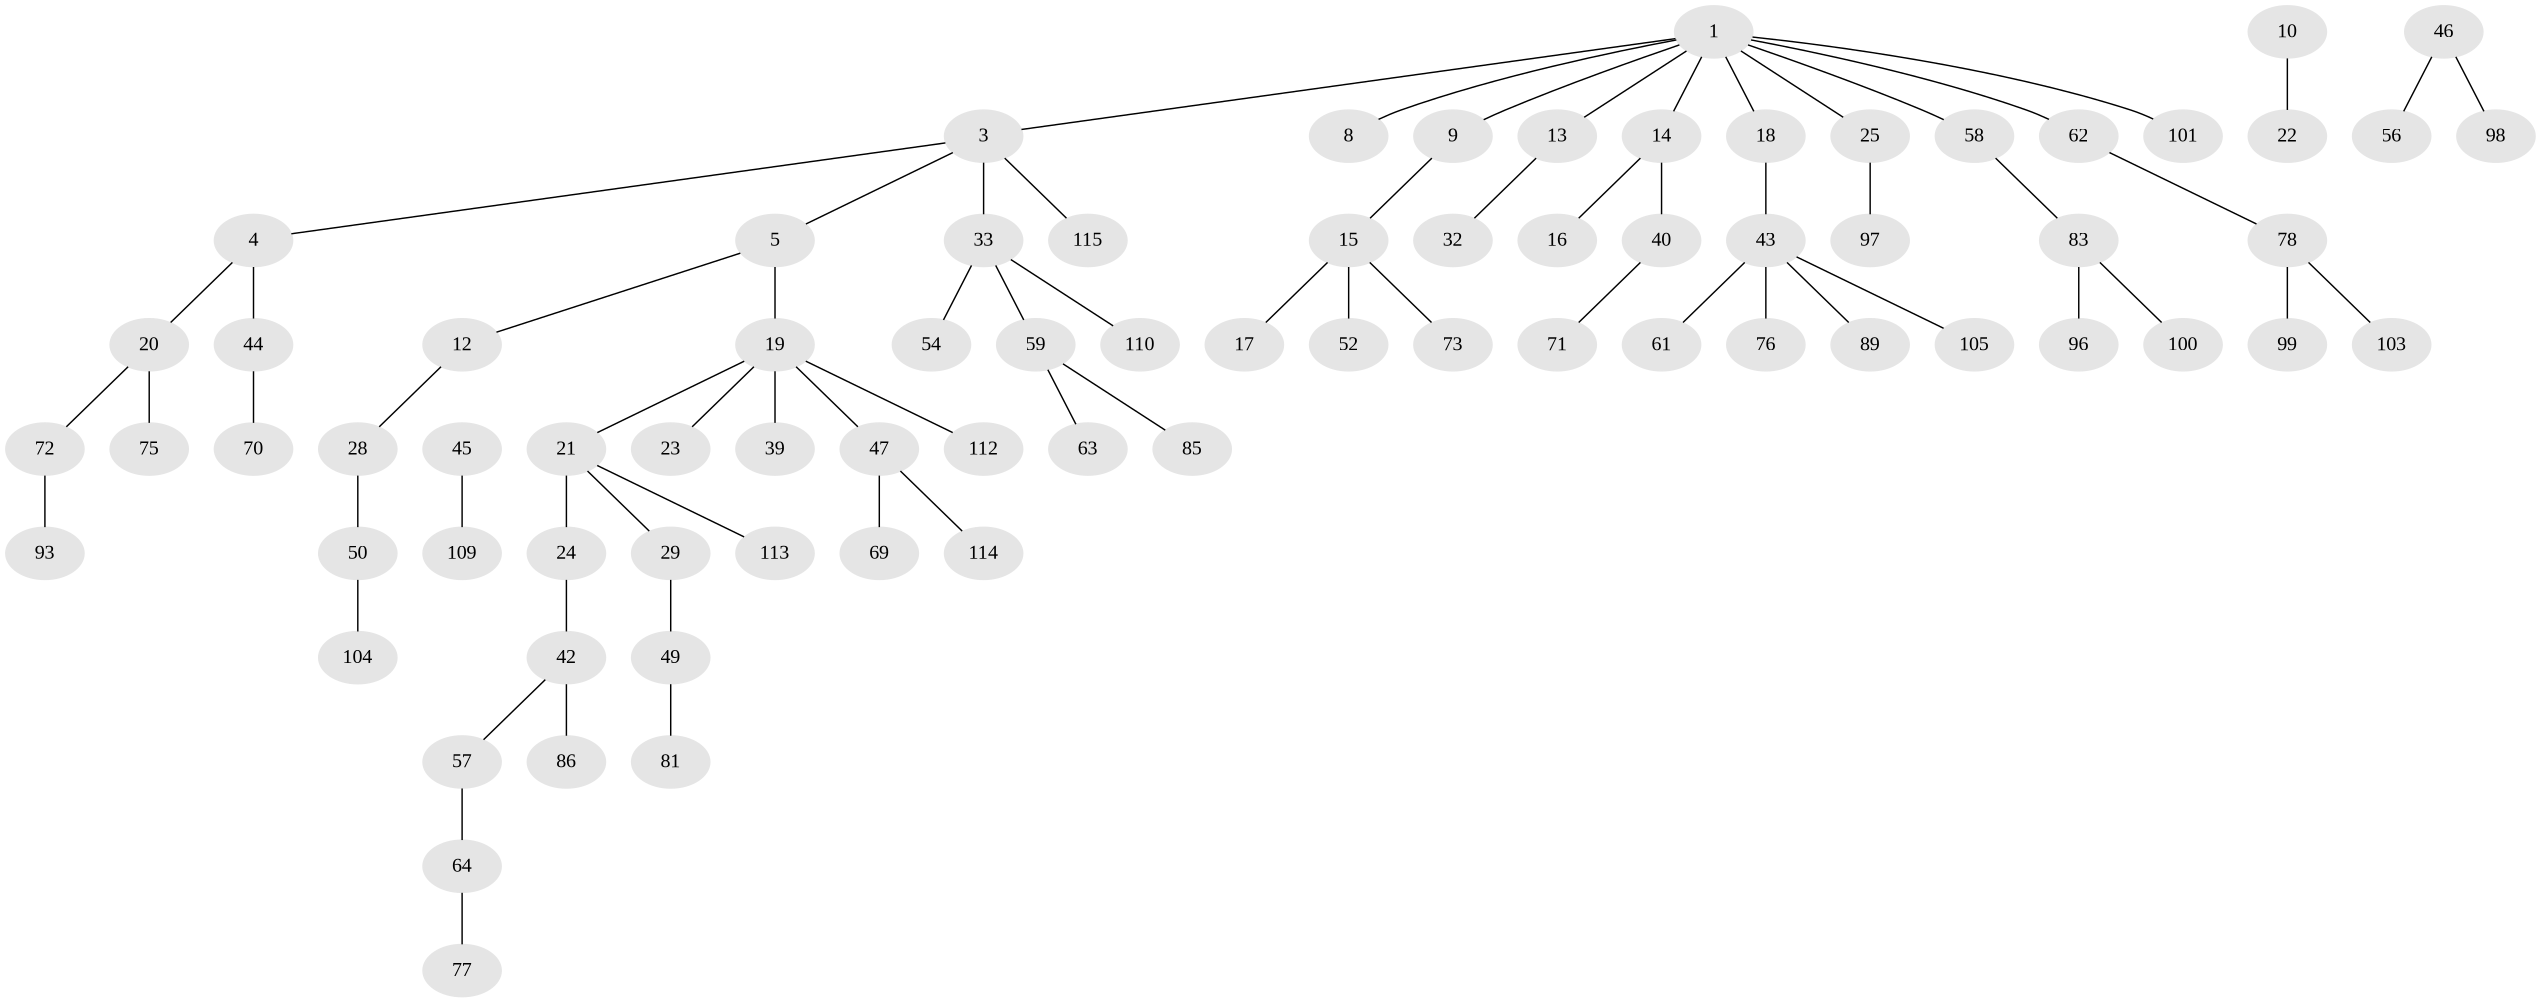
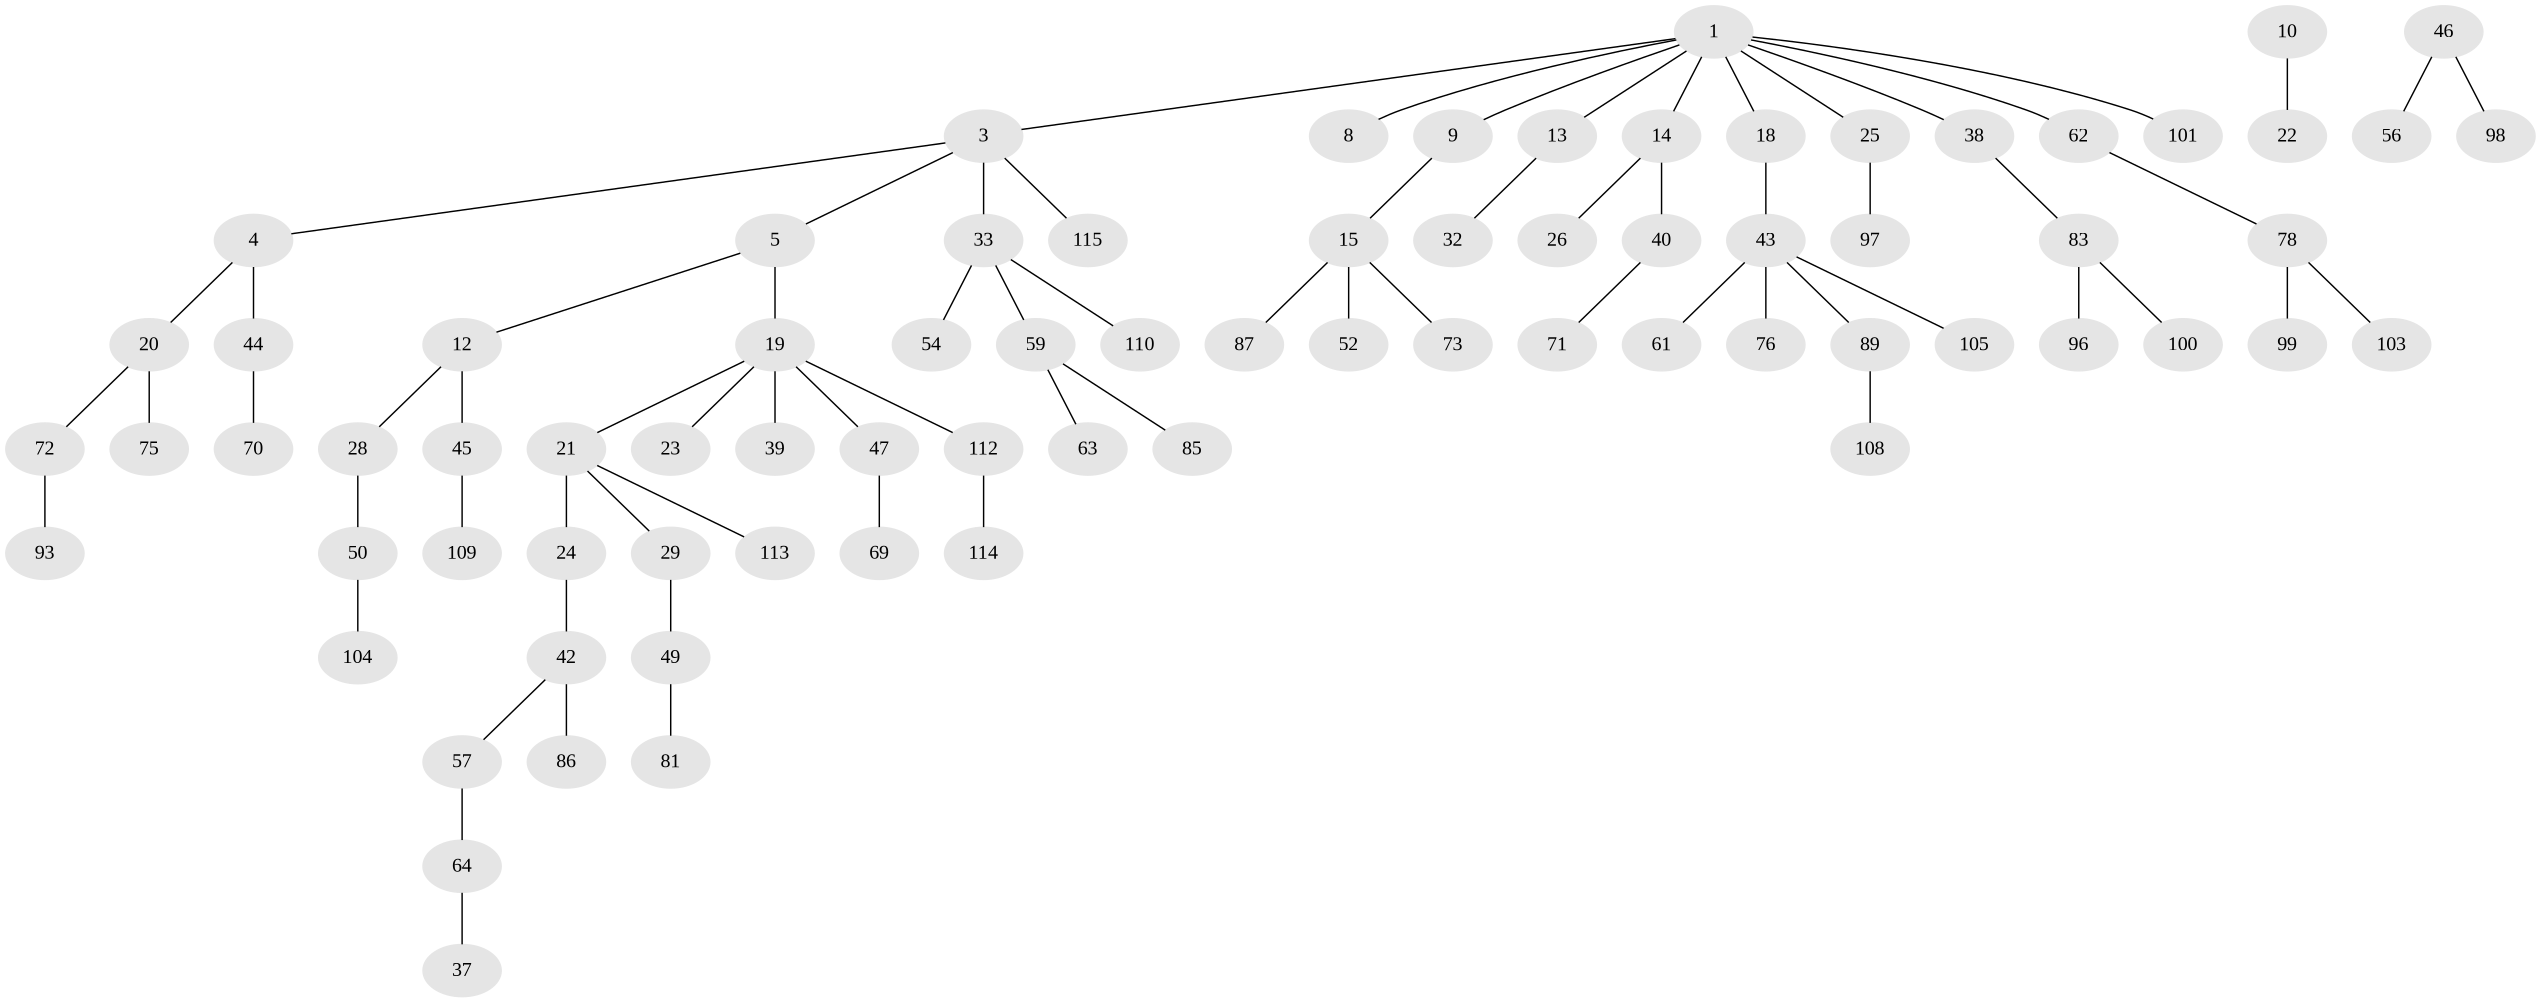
node "58": label "58" -> "38"
node "16": label "16" -> "26"
node "17": label "17" -> "87"
edge "12" -- "45": added
node "108": added
edge "47" -- "114": now "112" -- "114"
node "77": label "77" -> "37"
